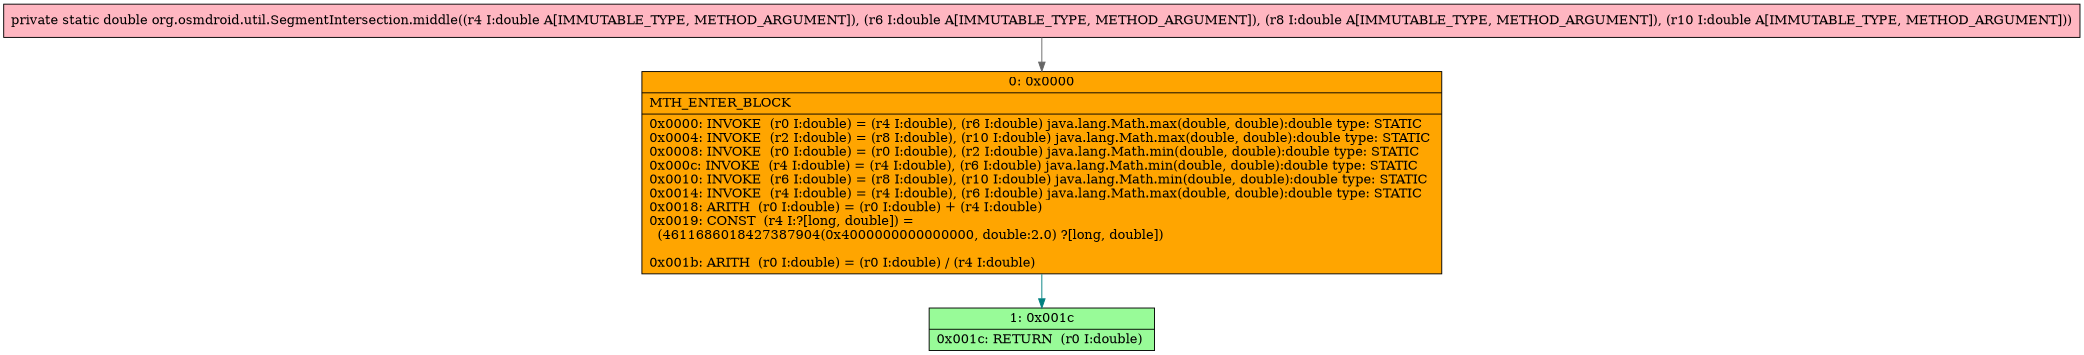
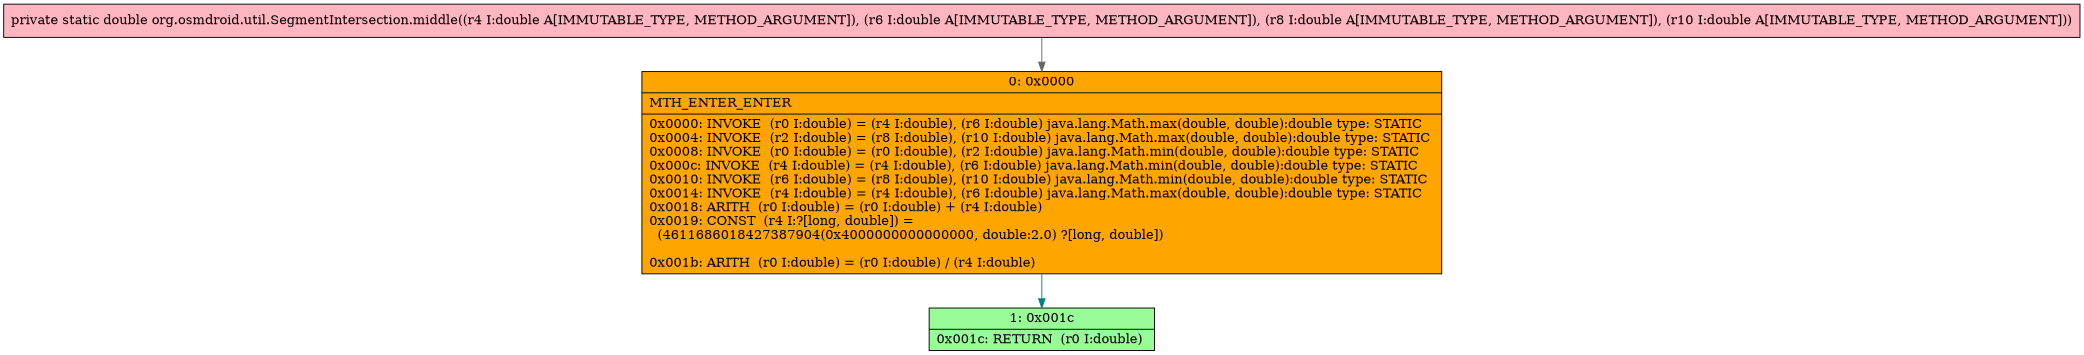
node "0: 0x0000": text "MTH_ENTER_BLOCK" -> "MTH_ENTER_ENTER"
